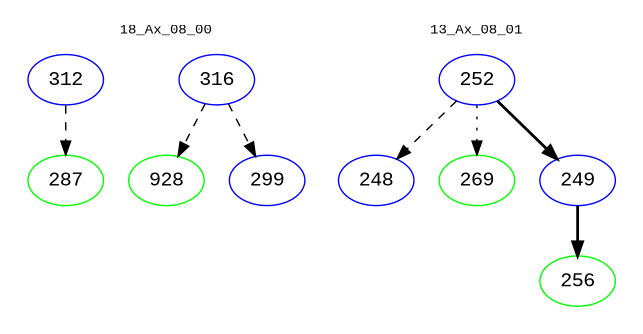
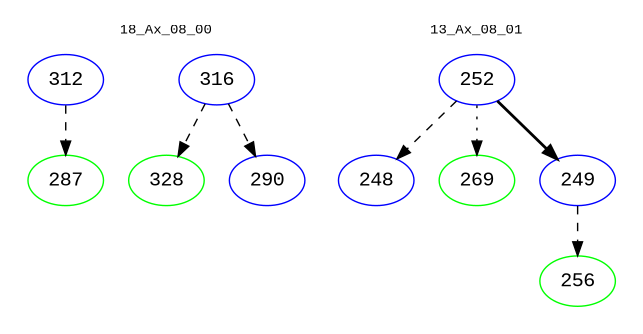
node "928": label "928" -> "328"
node "299": label "299" -> "290"
edge "249" -> "256": style bold -> dashed
